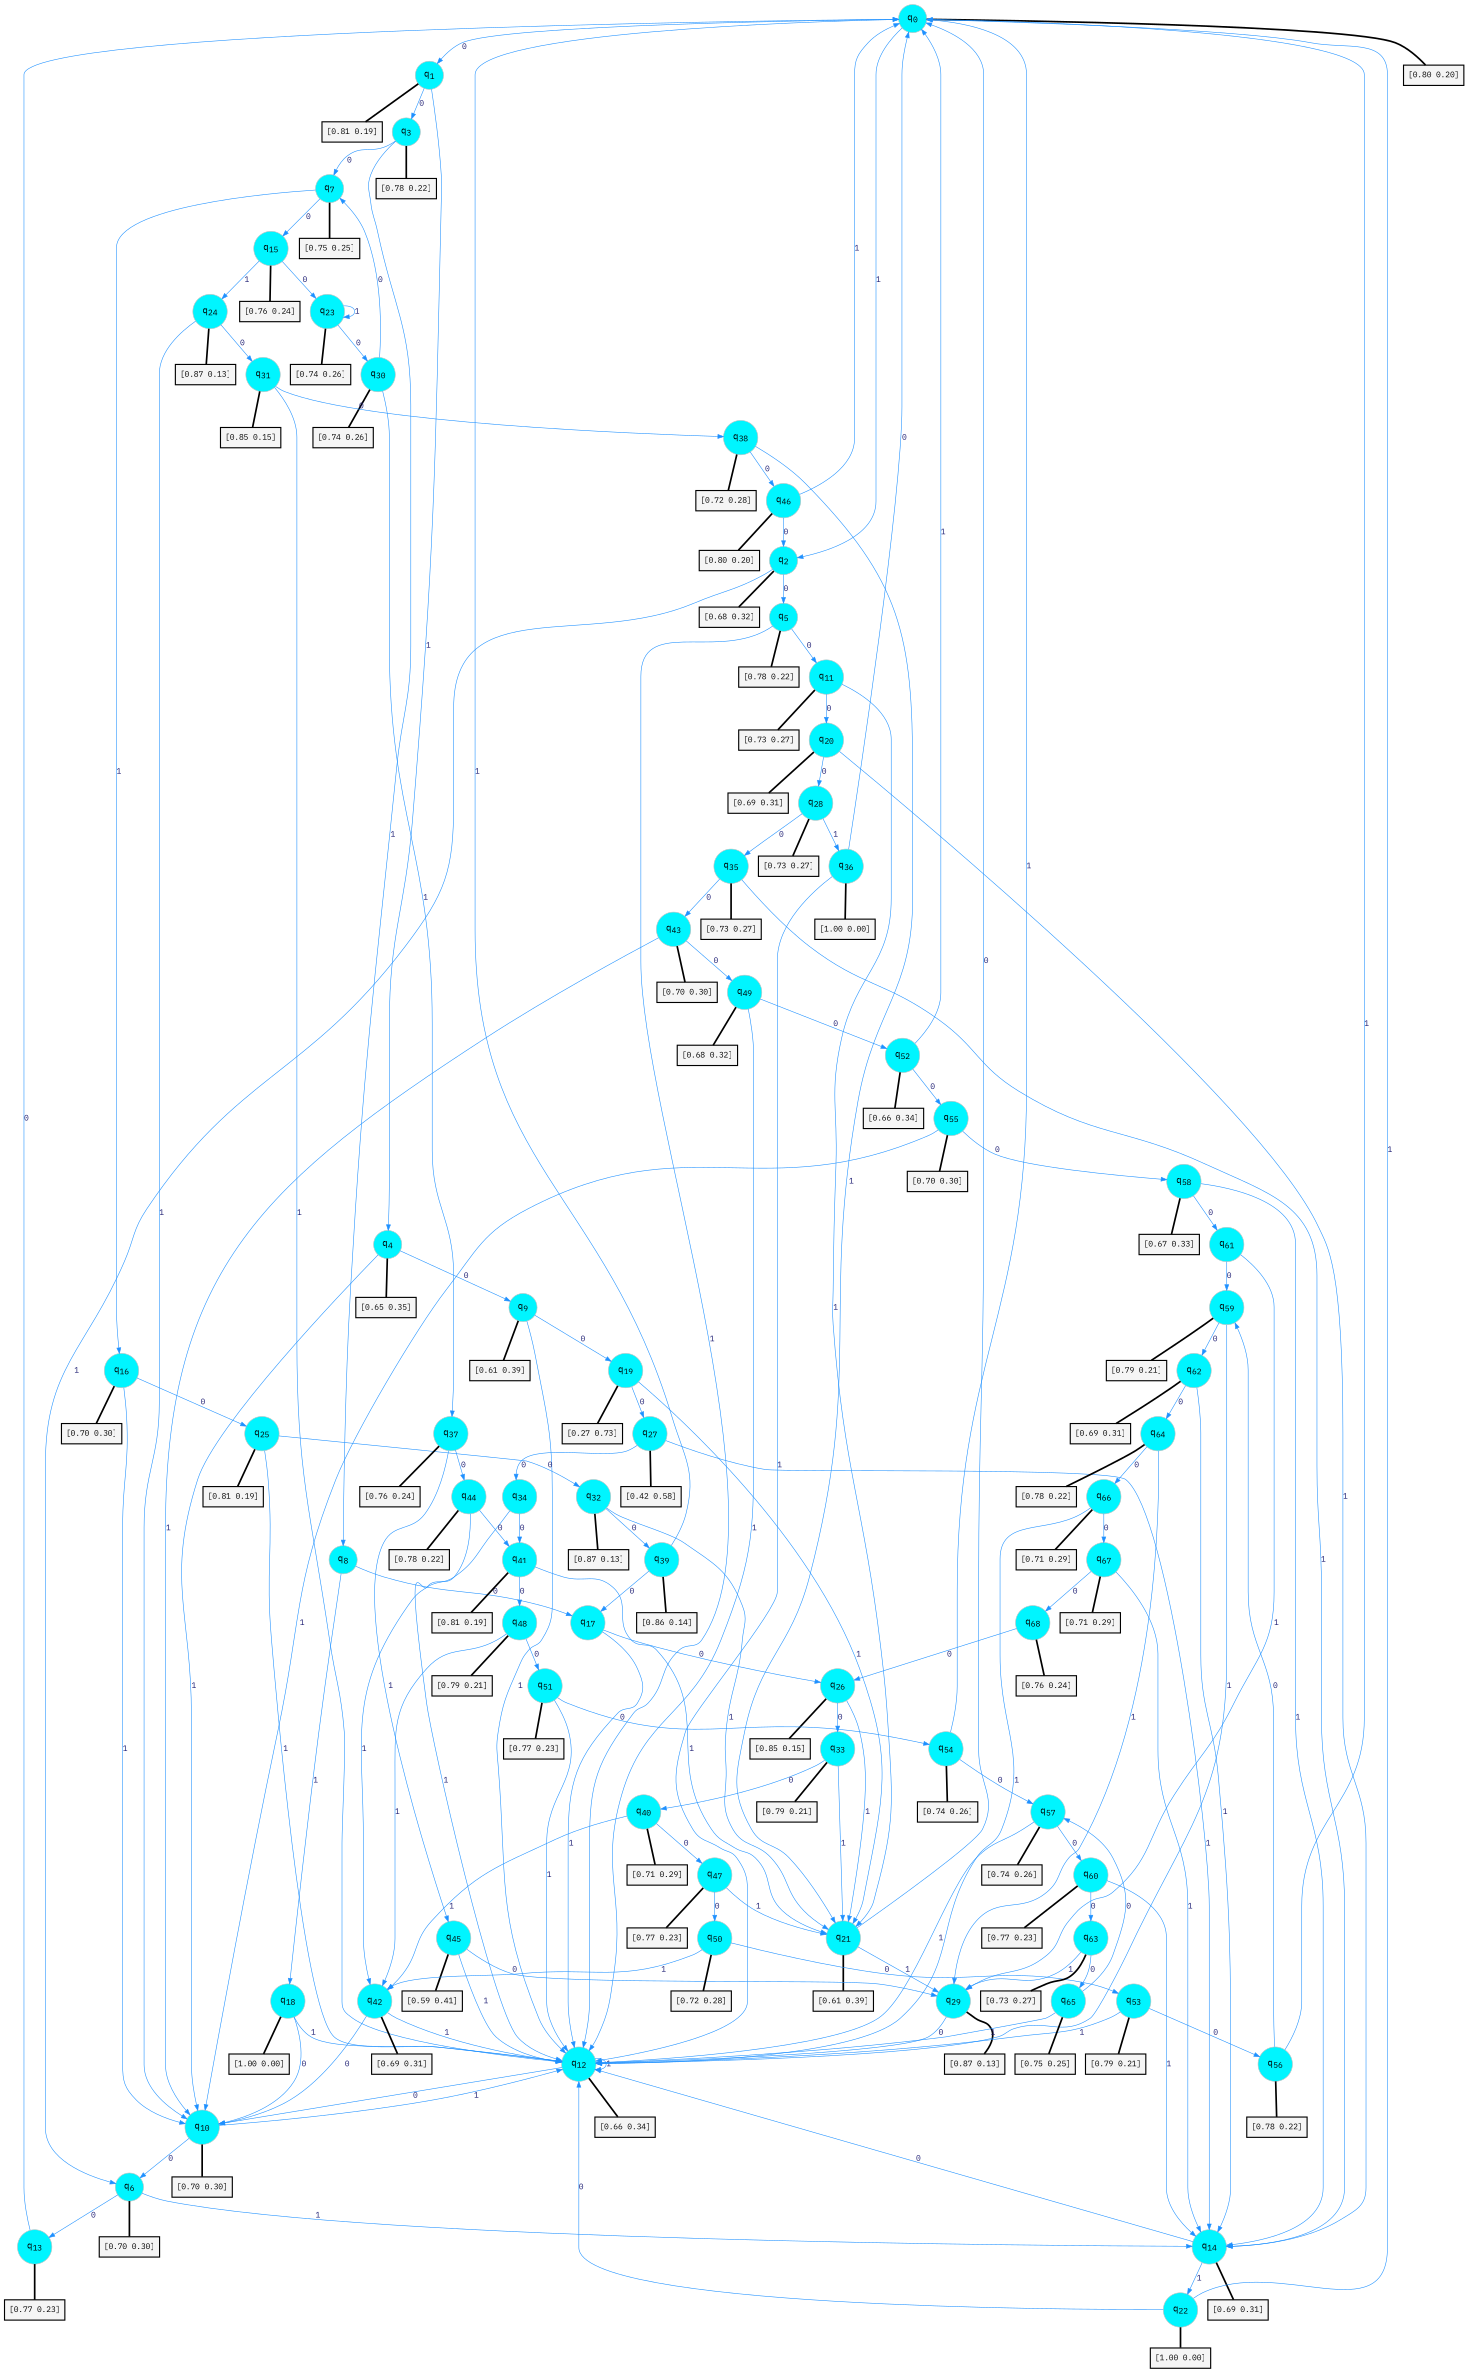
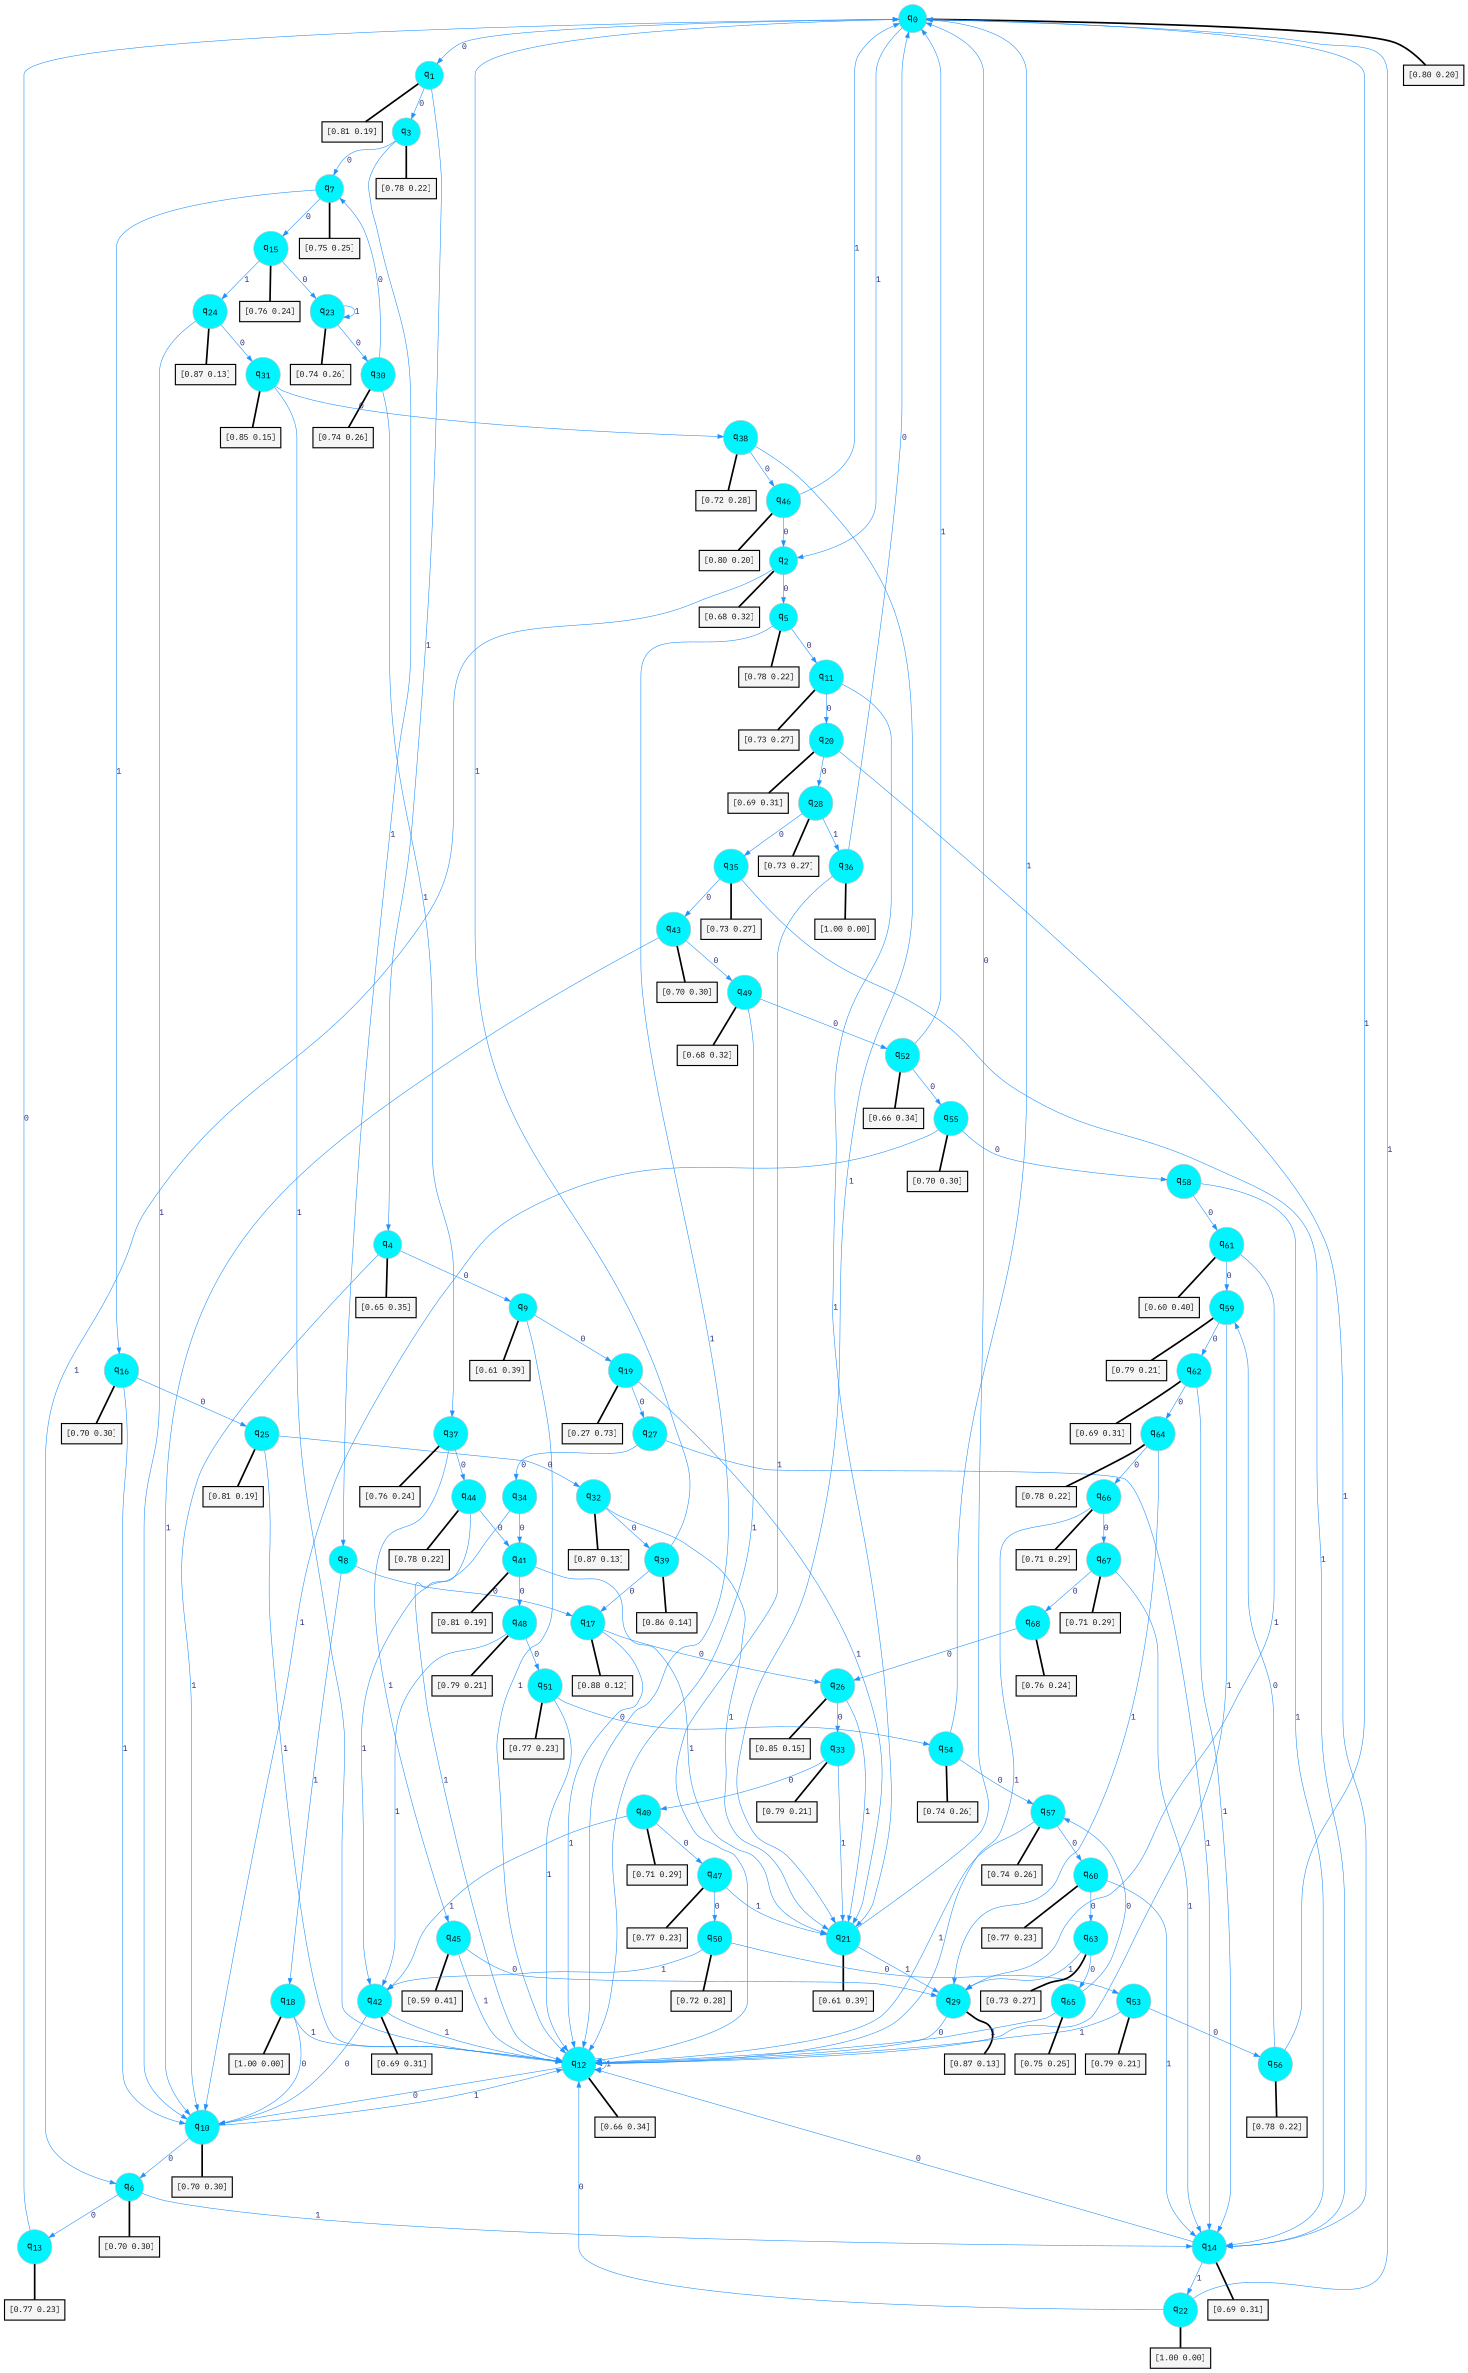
node "[0.67 0.33]": removed
node "[0.60 0.40]": added
node "[0.42 0.58]": removed
node "[0.88 0.12]": added
